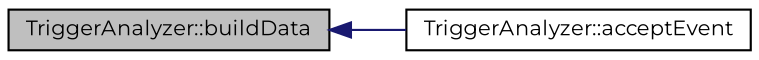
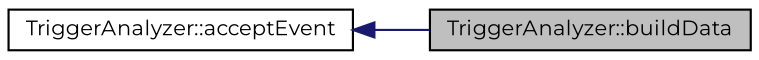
edge "TriggerAnalyzer::acceptEvent" -> "TriggerAnalyzer::buildData": reversed
